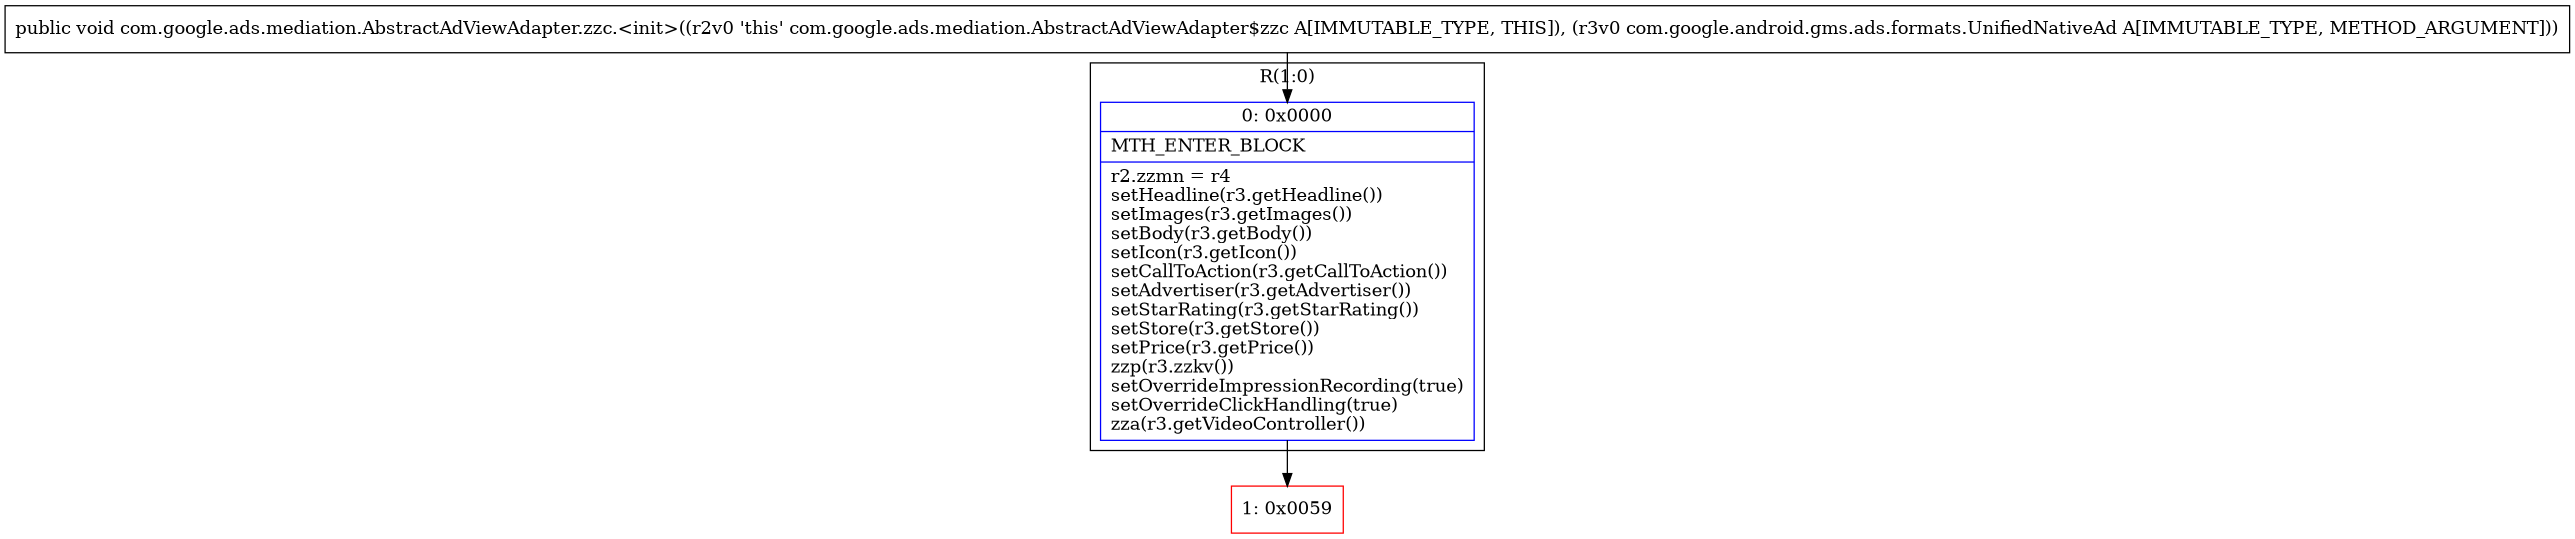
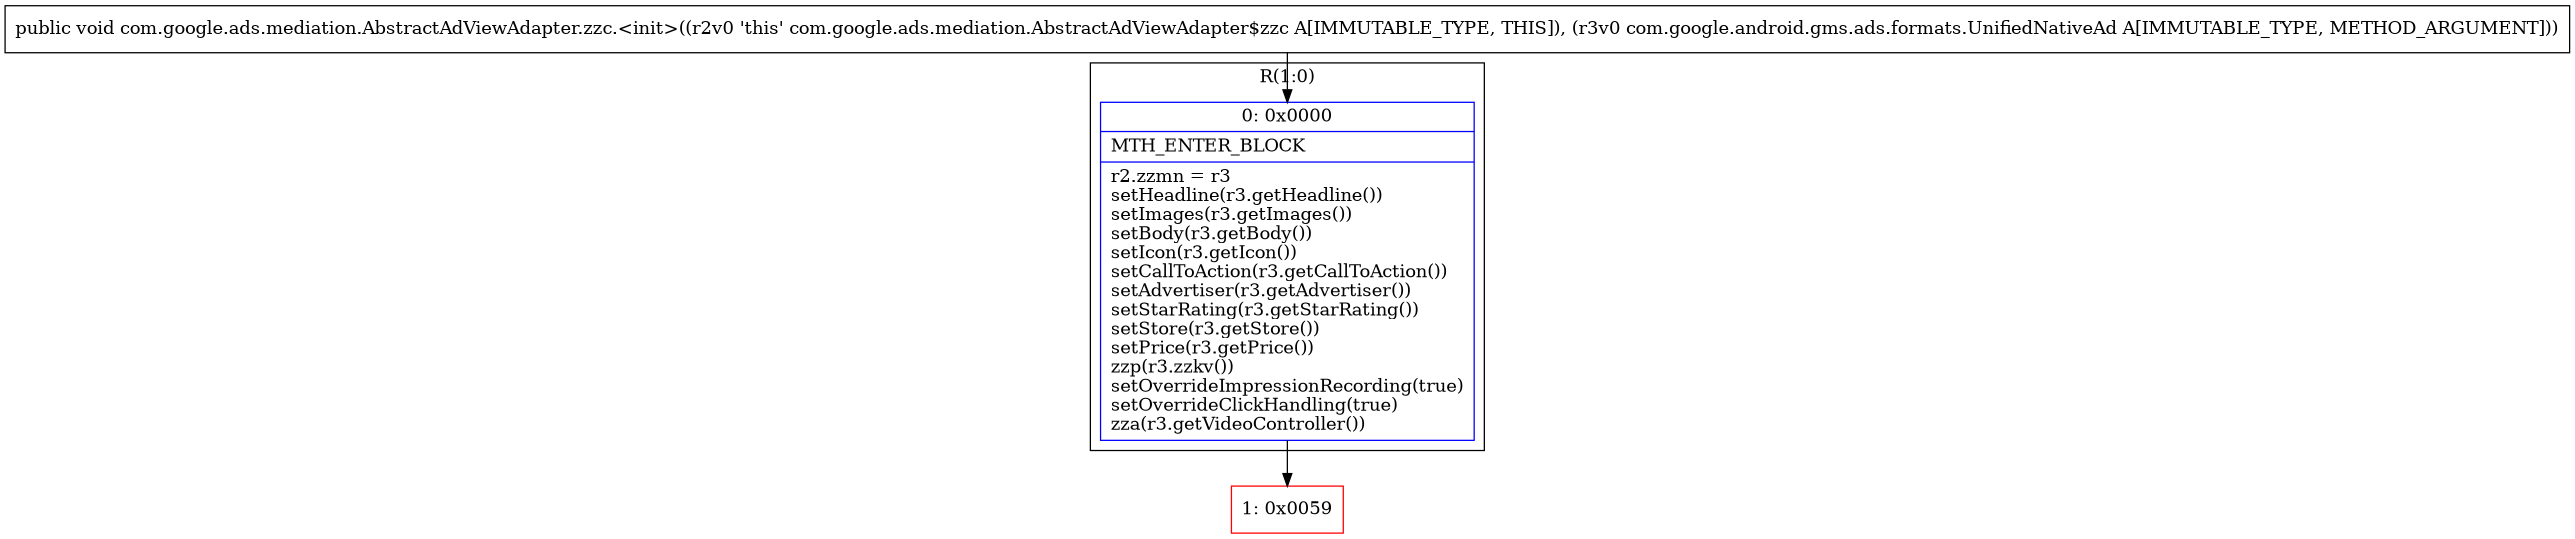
node "0: 0x0000": text "r2.zzmn = r4" -> "r2.zzmn = r3"
